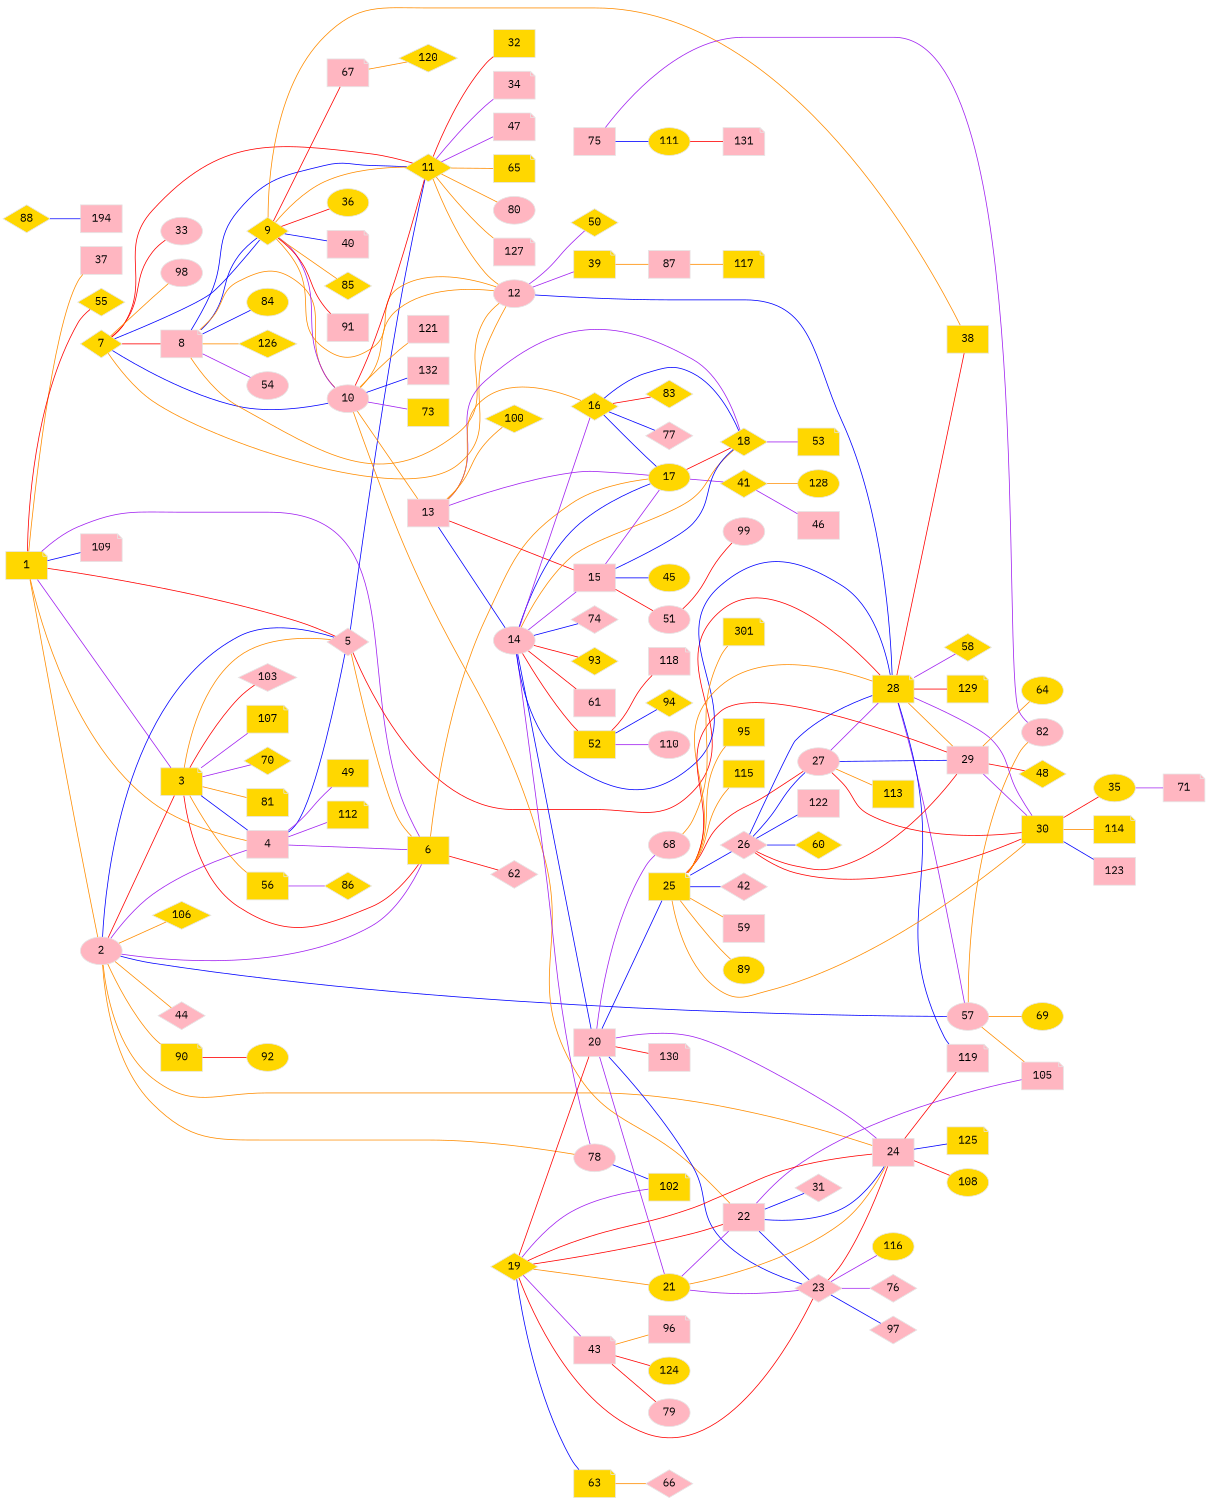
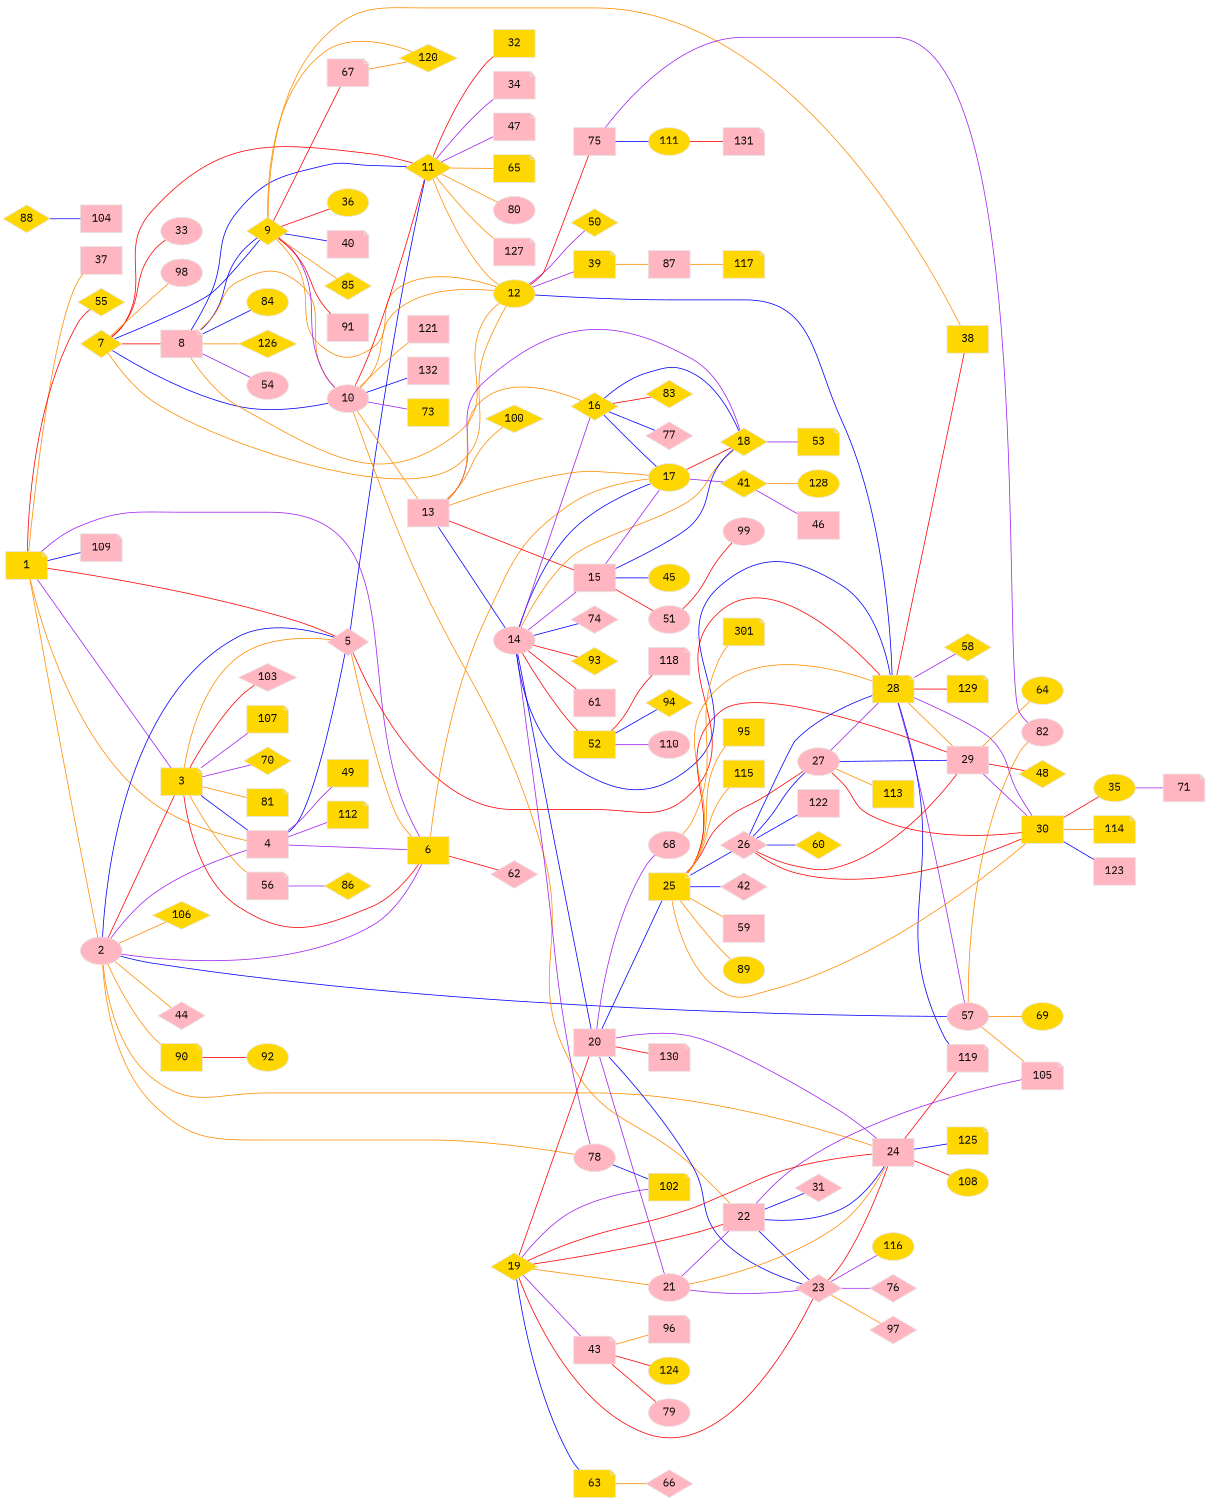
edge "11" -- "9": now "120" -- "9"
node "194": label "194" -> "104"
edge "75" -- "12": added
node "12": fillcolor lightpink -> gold
edge "17" -- "13": color purple -> darkorange
node "56": fillcolor gold -> lightpink
node "21": fillcolor gold -> lightpink
edge "23" -- "97": color blue -> darkorange
